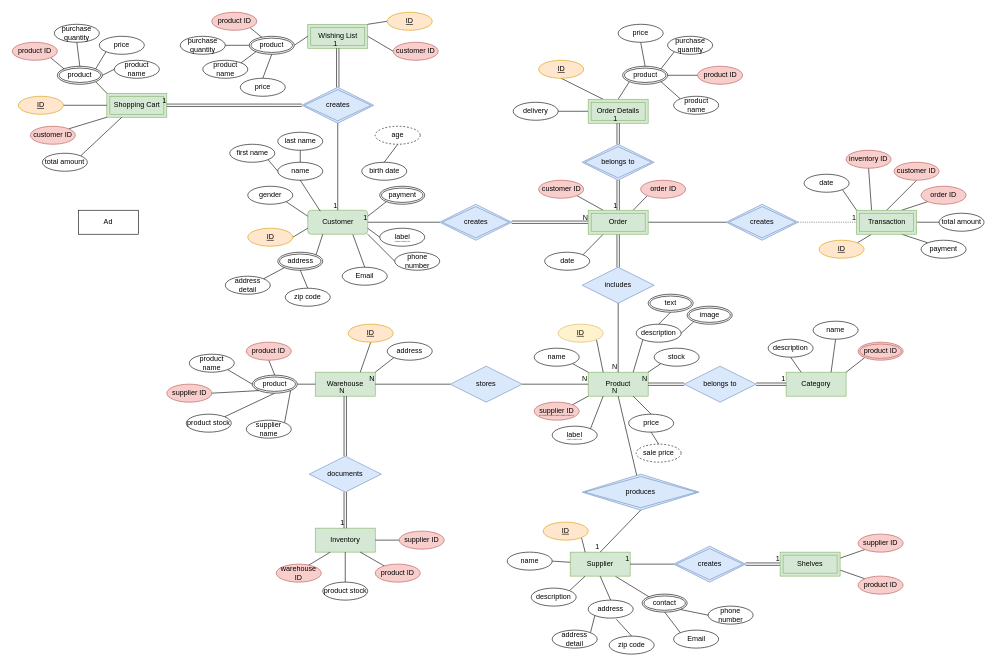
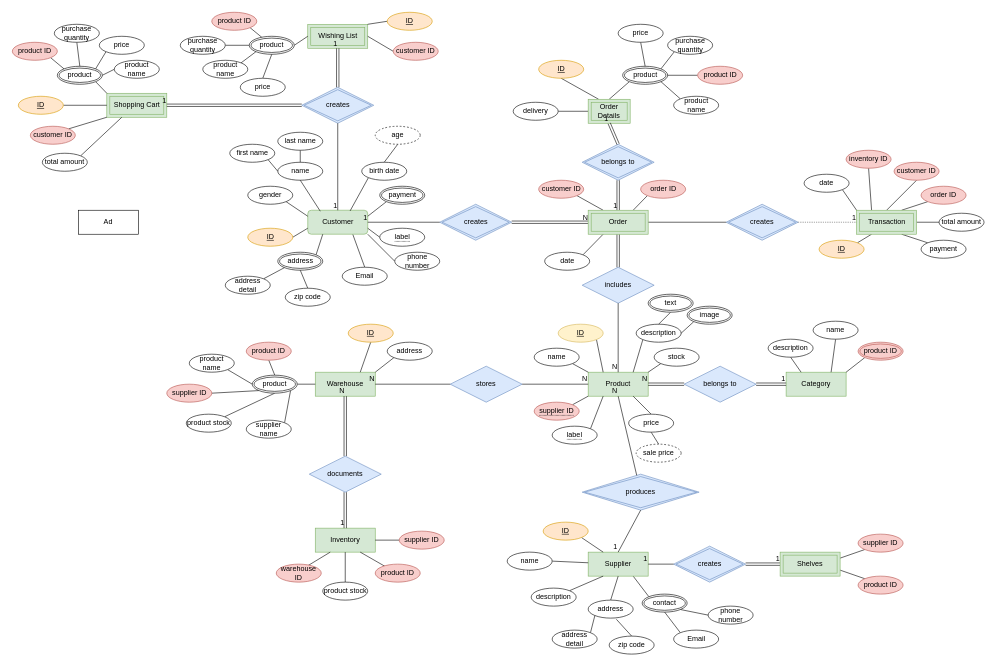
node "Order Details": size 60x24 -> 42x24
edge "birth date" -- "Customer": added
node "Supplier": moved (600, 564) -> (618, 564)
